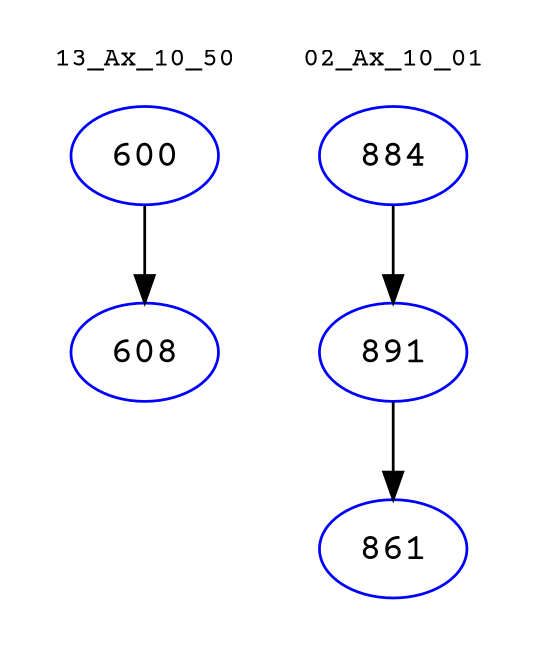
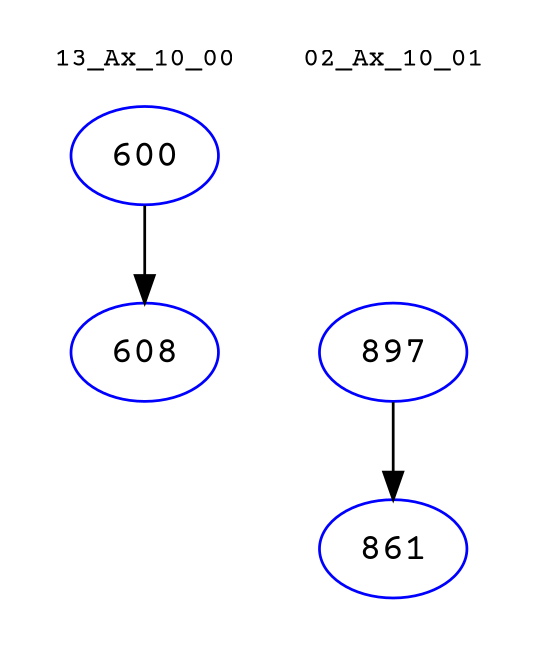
cluster "13_Ax_10_50": label "13_Ax_10_50" -> "13_Ax_10_00"
node "884": removed
node "891": label "891" -> "897"
